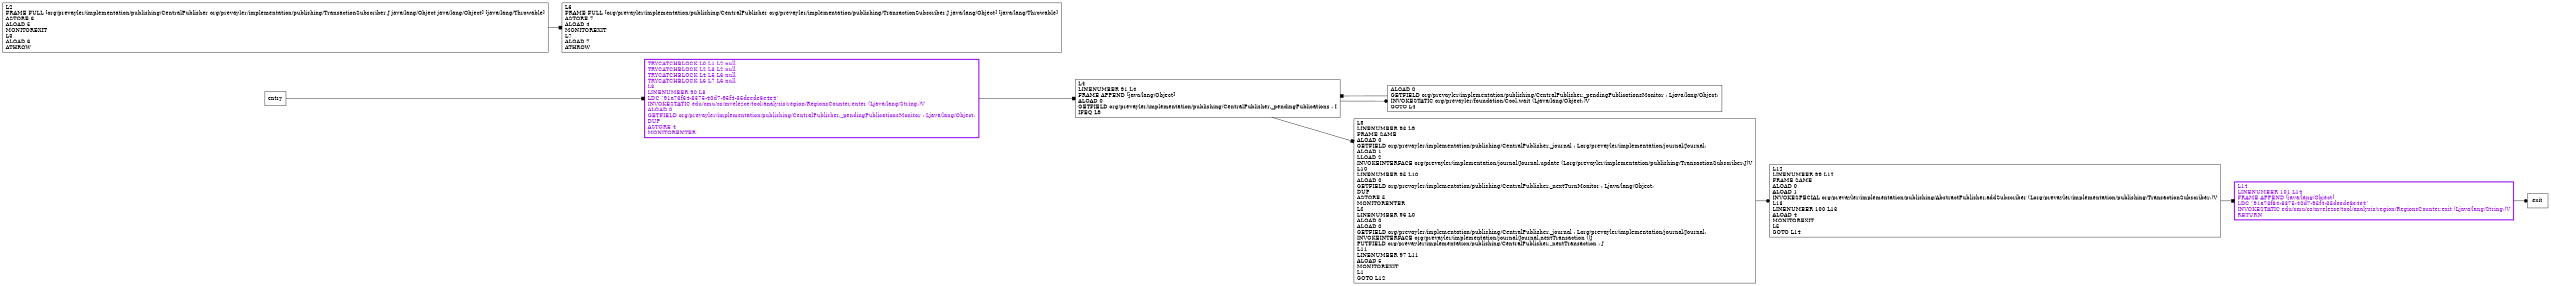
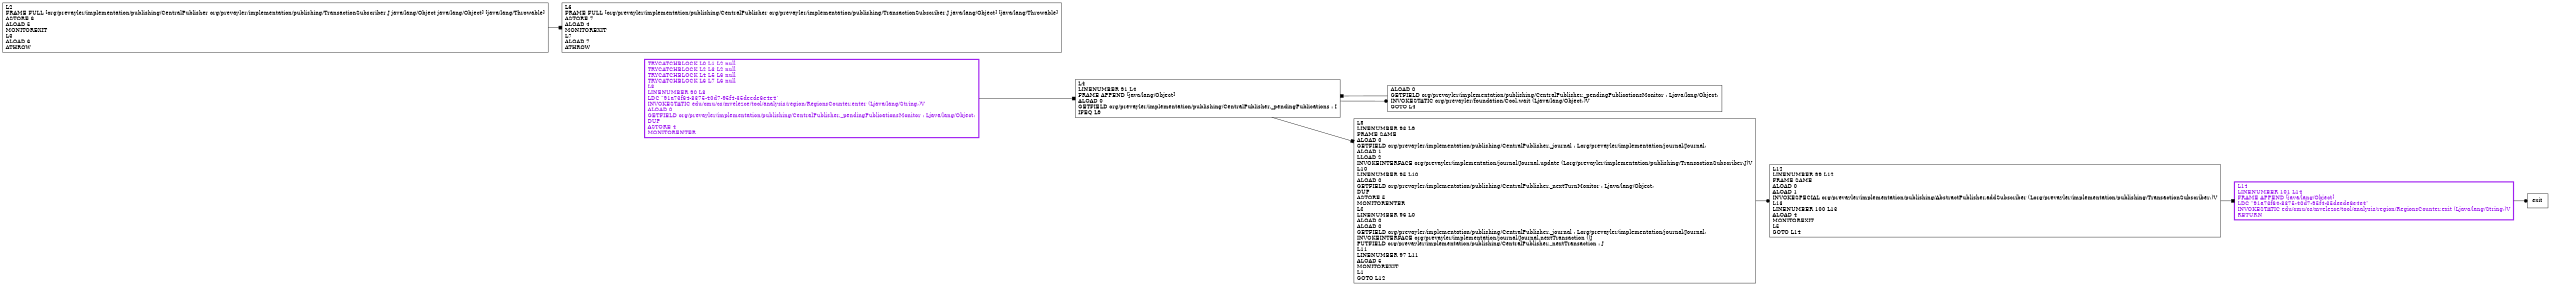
node "entry": removed
